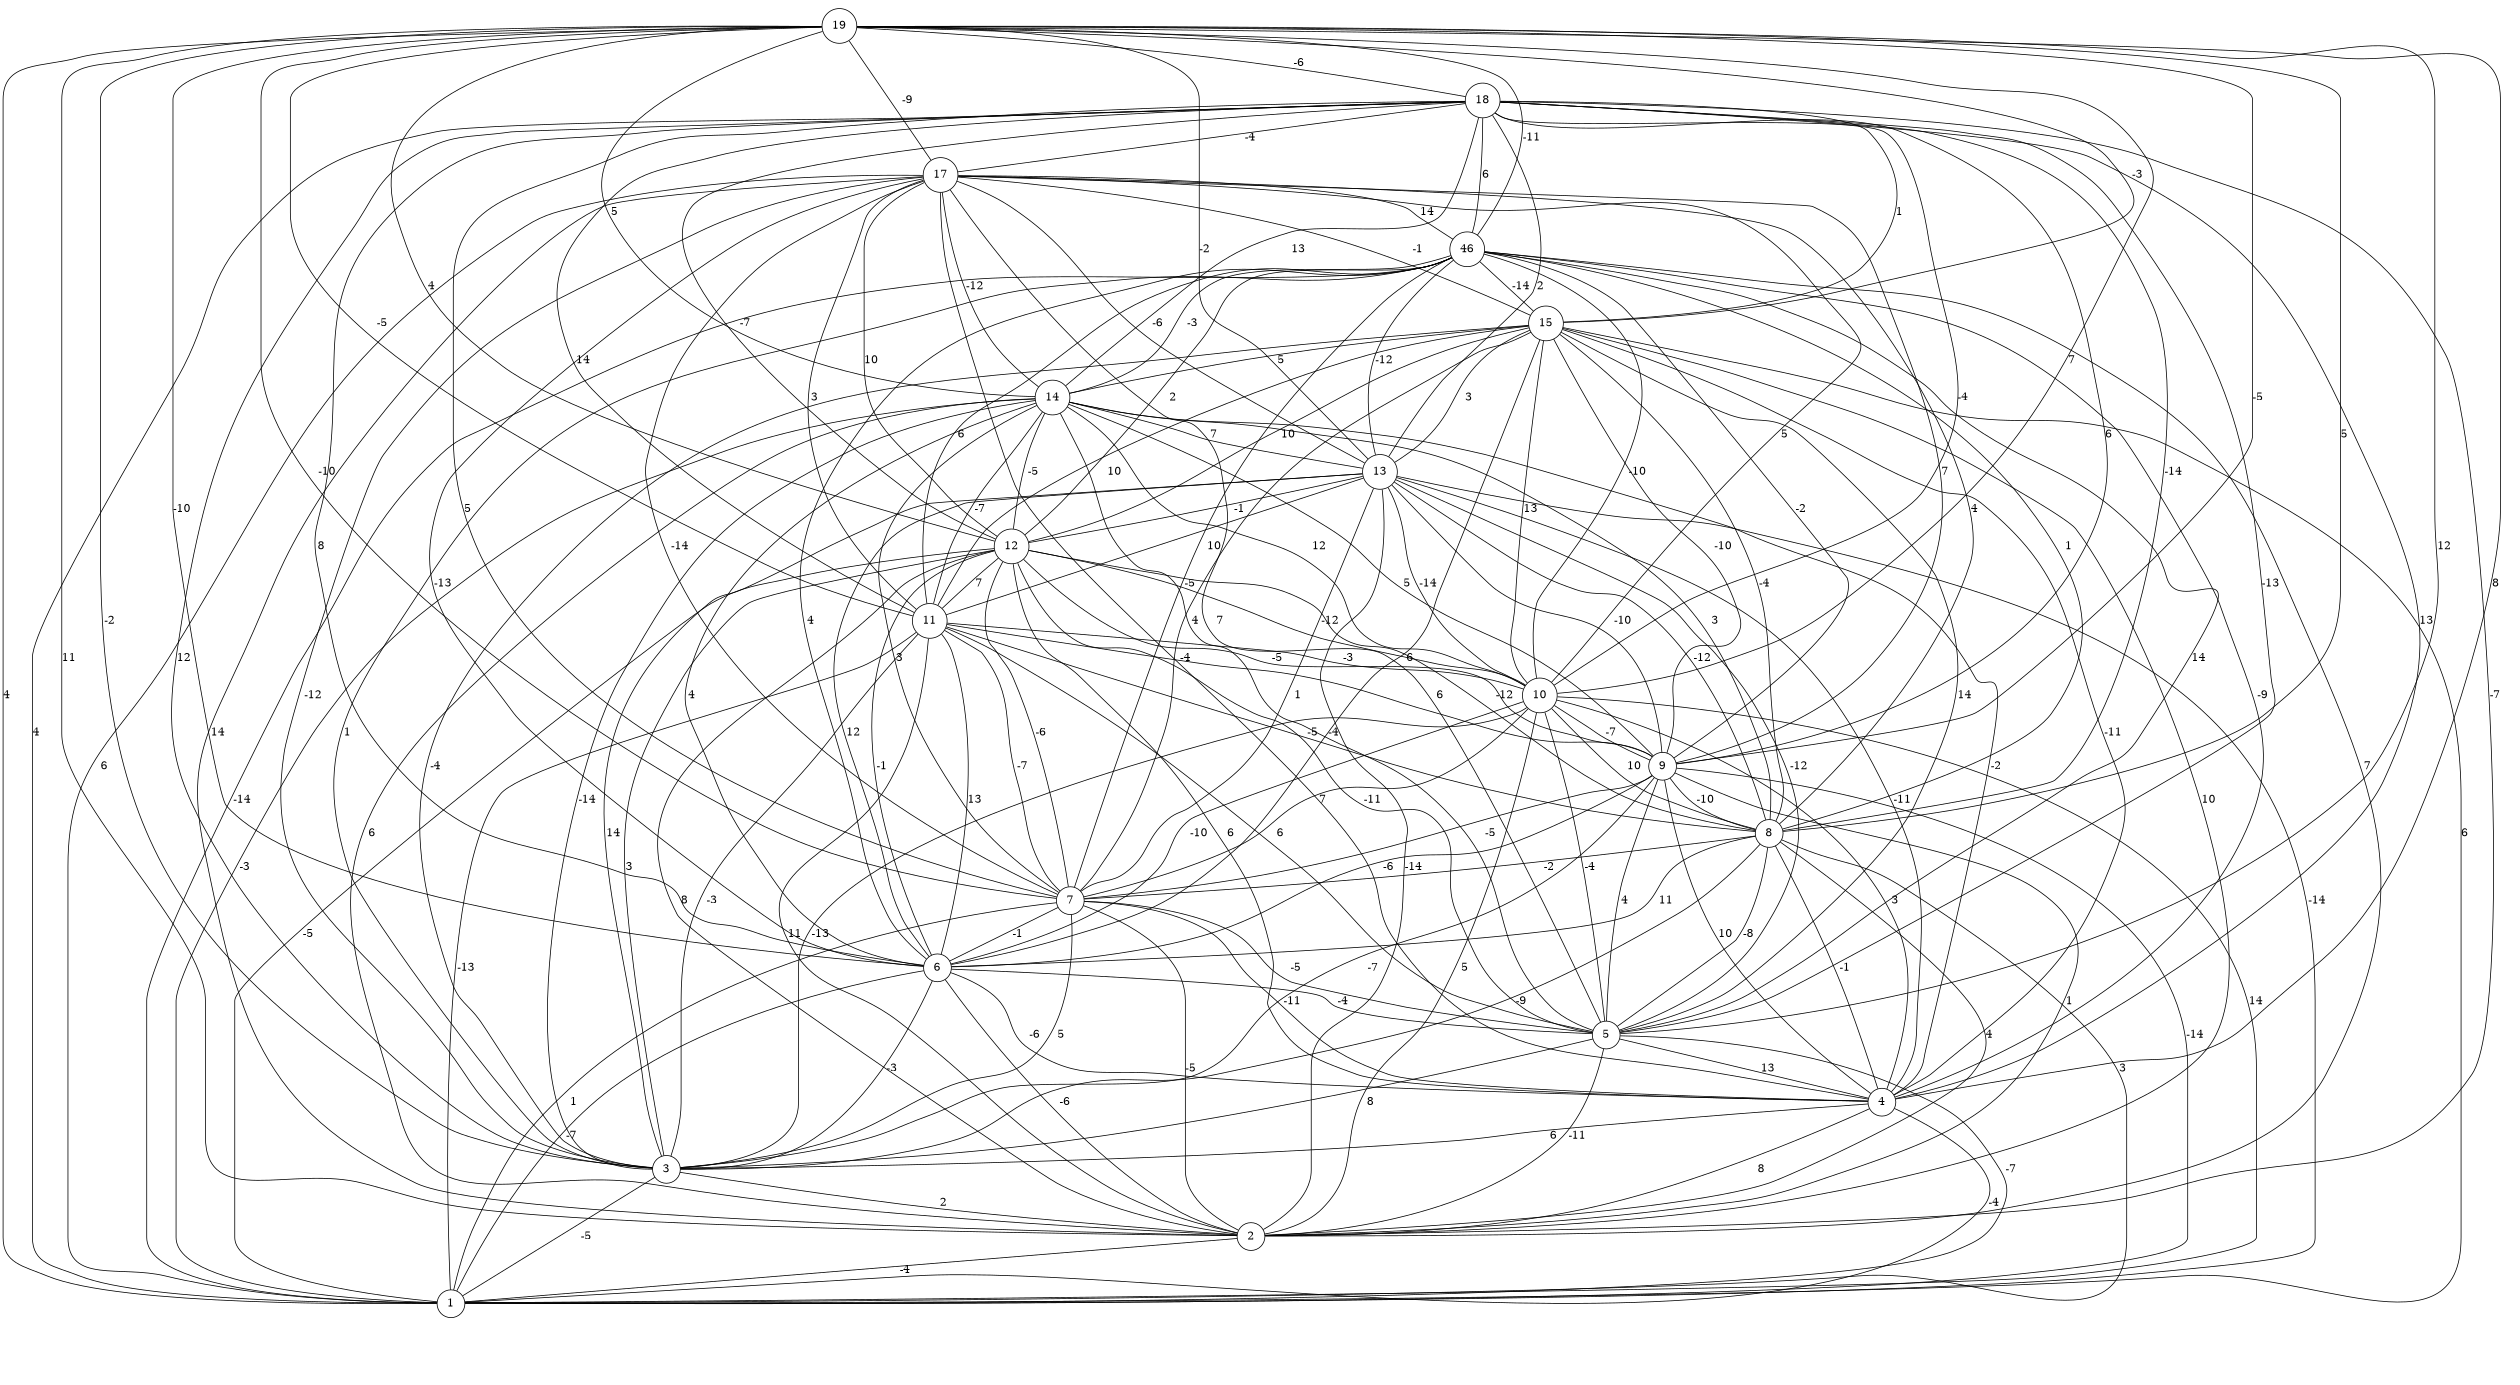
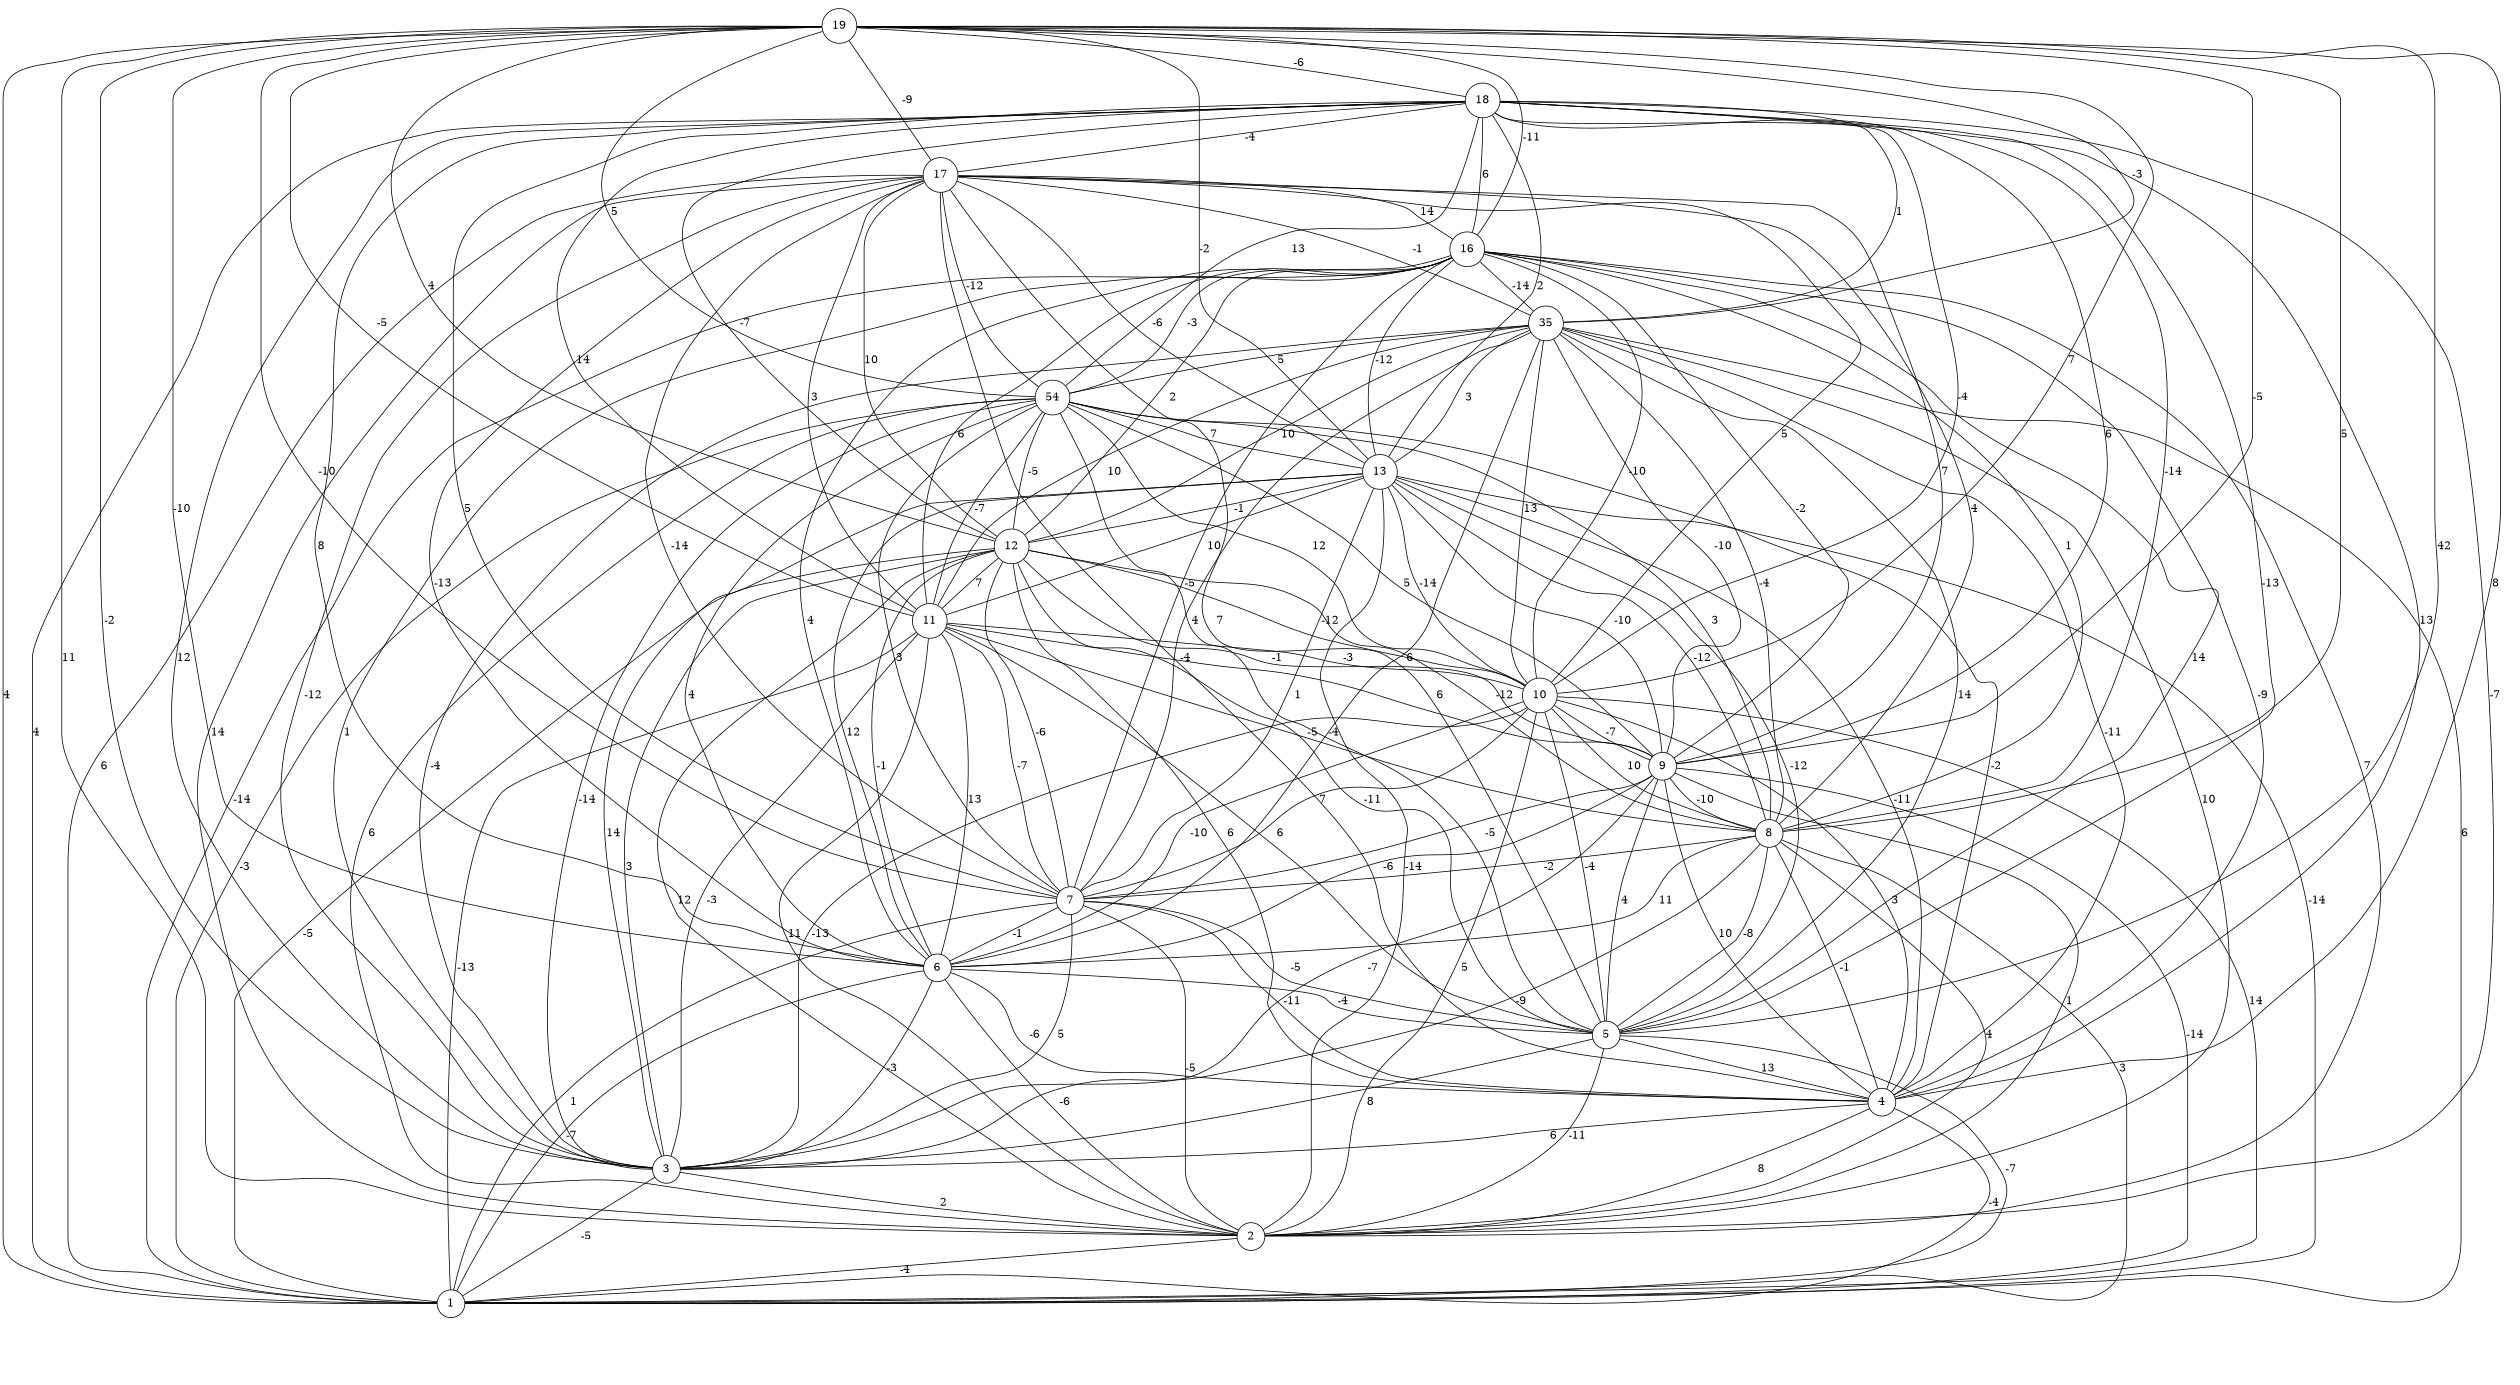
node "46": label "46" -> "16"
node "15": label "15" -> "35"
node "14": label "14" -> "54"
edge "19" -- "5": label "12" -> "42"
edge "12" -- "9": label "-5" -> "-1"
edge "12" -- "2": label "8" -> "12"
